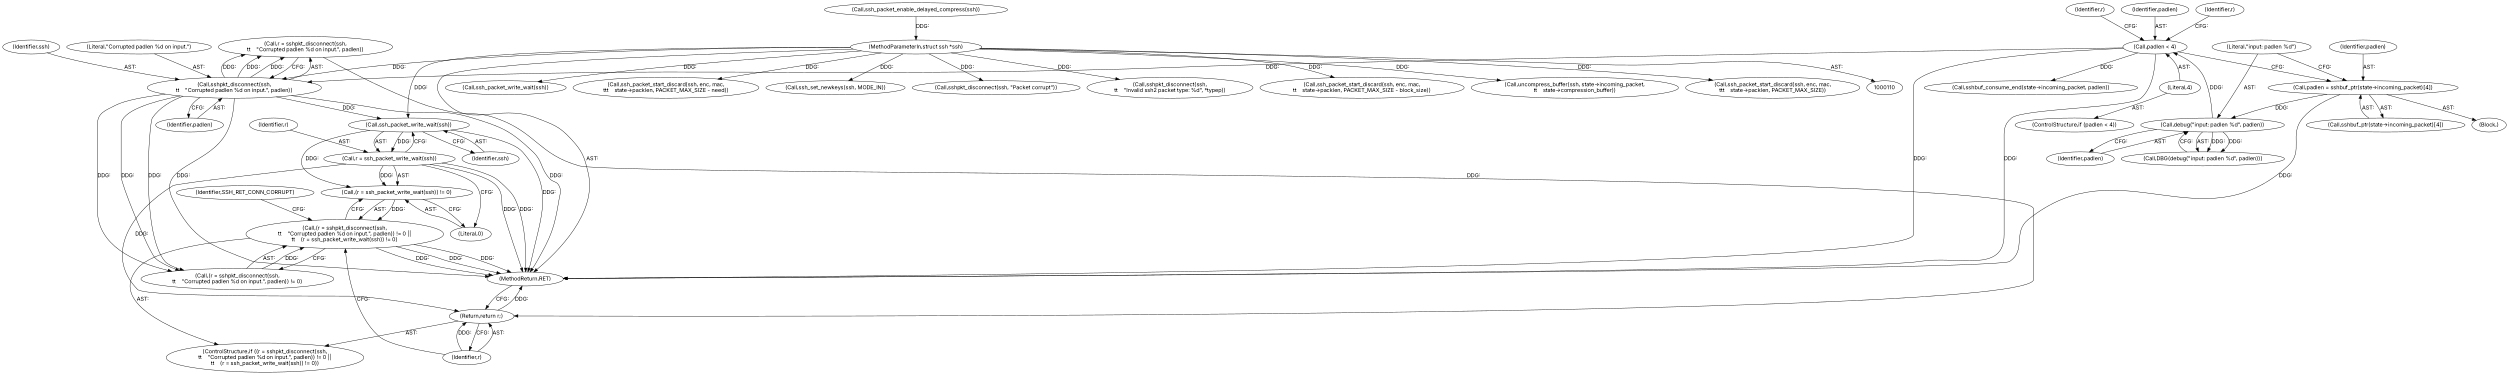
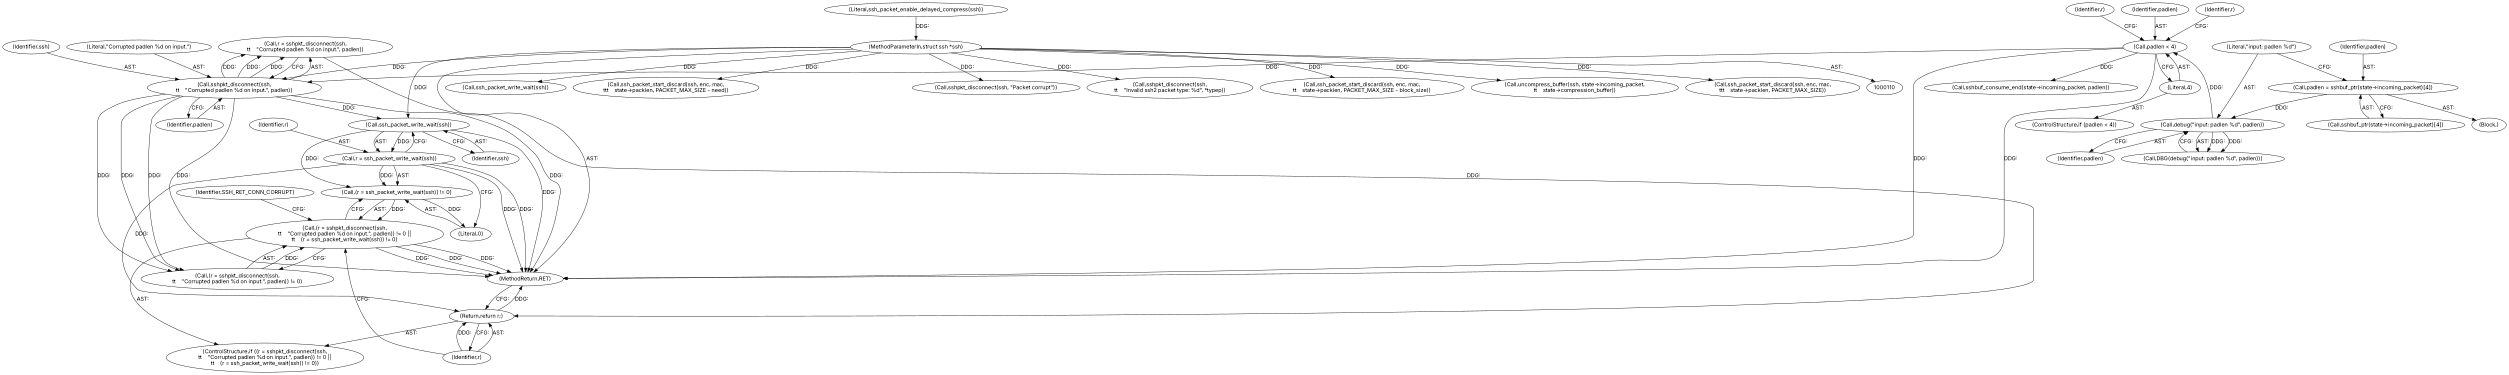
node "(Call,ssh_packet_enable_delayed_compress(ssh))": label "(Call,ssh_packet_enable_delayed_compress(ssh))" -> "(Literal,ssh_packet_enable_delayed_compress(ssh))"
edge "(Call,padlen < 4)" -> "(Call,padlen = sshbuf_ptr(state->incoming_packet)[4])": now "(Call,padlen < 4)" -> "(Literal,4)"
node "(Call,ssh_set_newkeys(ssh, MODE_IN))": removed
edge "(Call,padlen = sshbuf_ptr(state->incoming_packet)[4])" -> "(Call,sshbuf_ptr(state->incoming_packet)[4])": label "AST: " -> "CFG: "
edge "(Call,(r = ssh_packet_write_wait(ssh)) != 0)" -> "(Literal,0)": label "CFG: " -> "DDG: "
edge "(Call,padlen = sshbuf_ptr(state->incoming_packet)[4])" -> "(MethodReturn,RET)": removed, label "DDG:"
